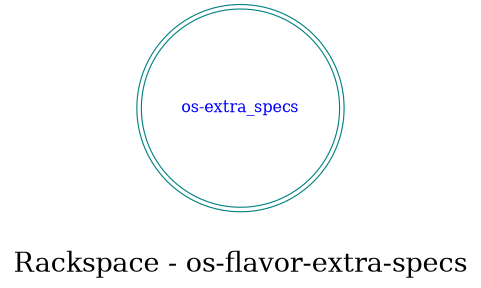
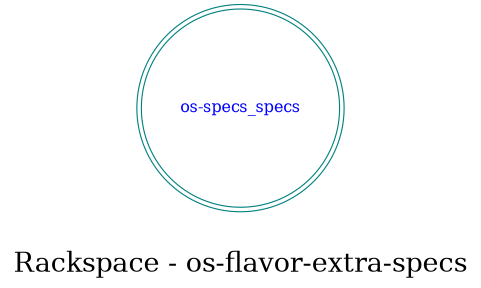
node "os-extra_specs": label "os-extra_specs" -> "os-specs_specs"
